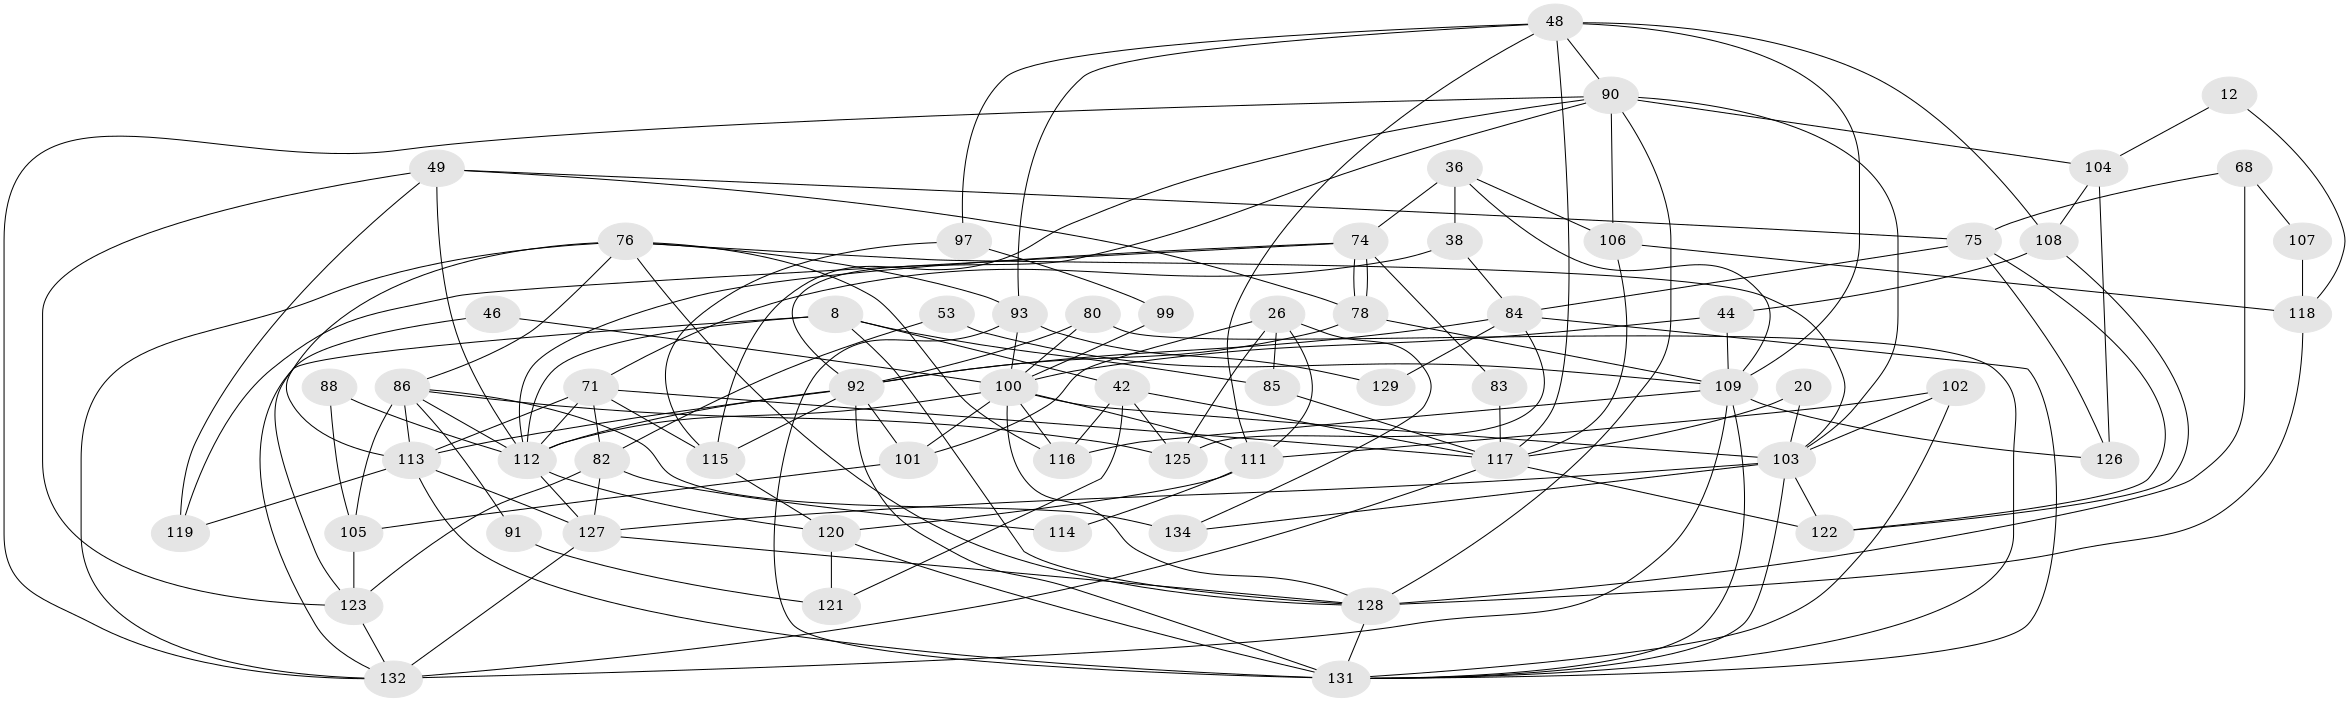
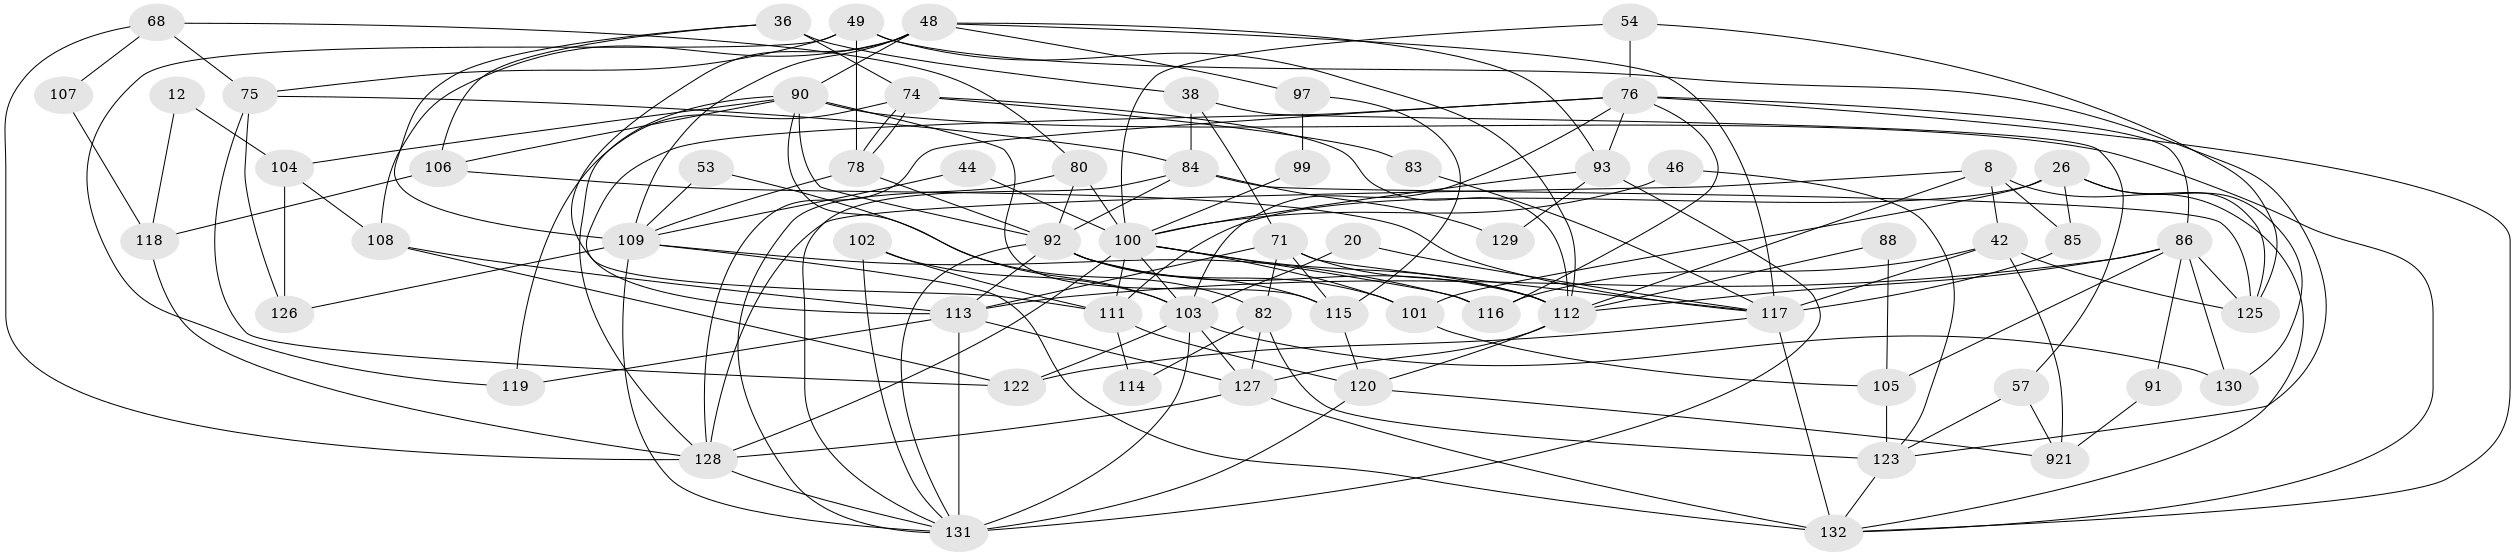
node "54": added
edge "68" -- "80": added
edge "108" -- "44": now "108" -- "113"
node "57": added
node "134": label "134" -> "130"
node "121": label "121" -> "921"
